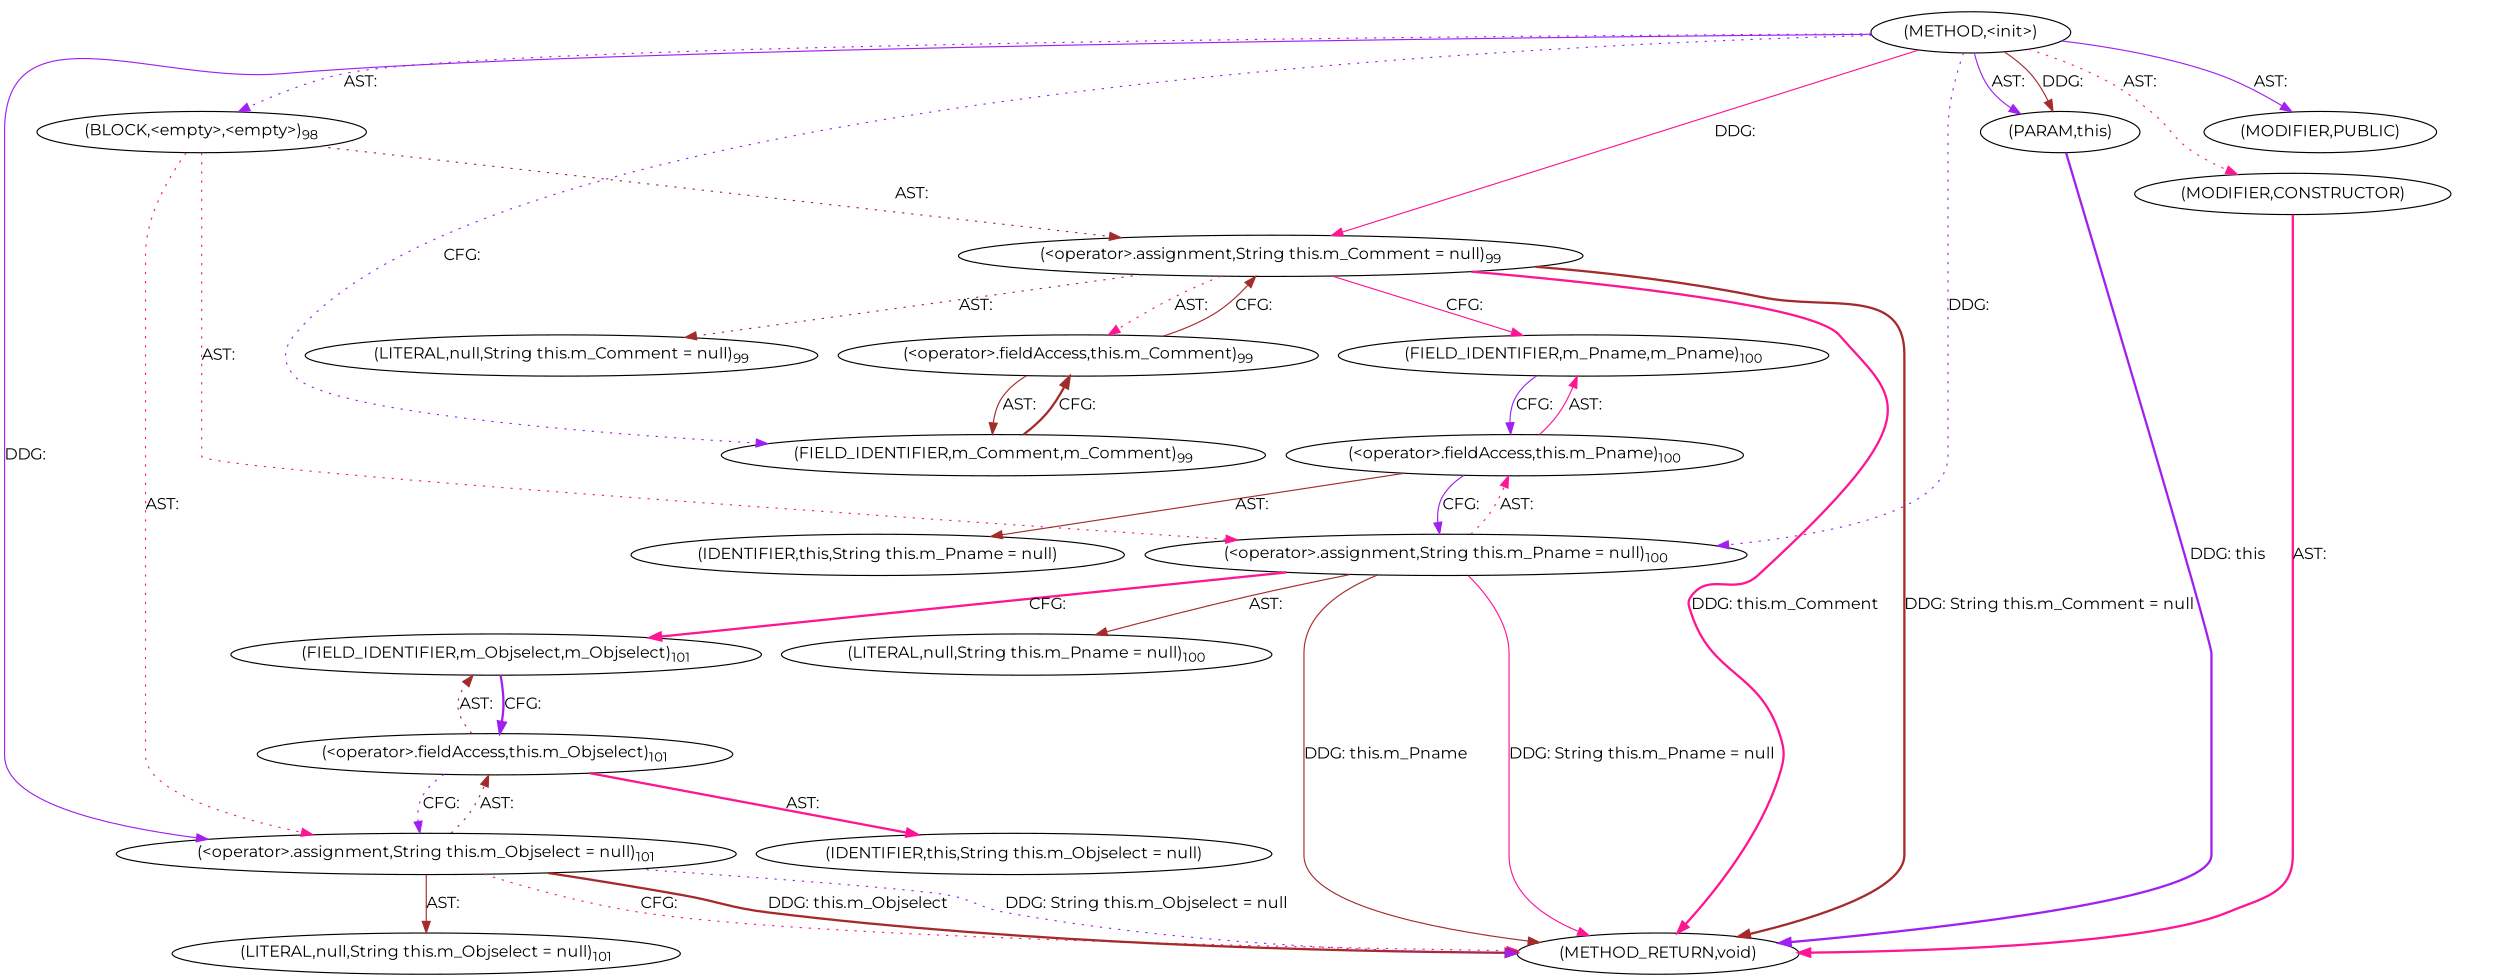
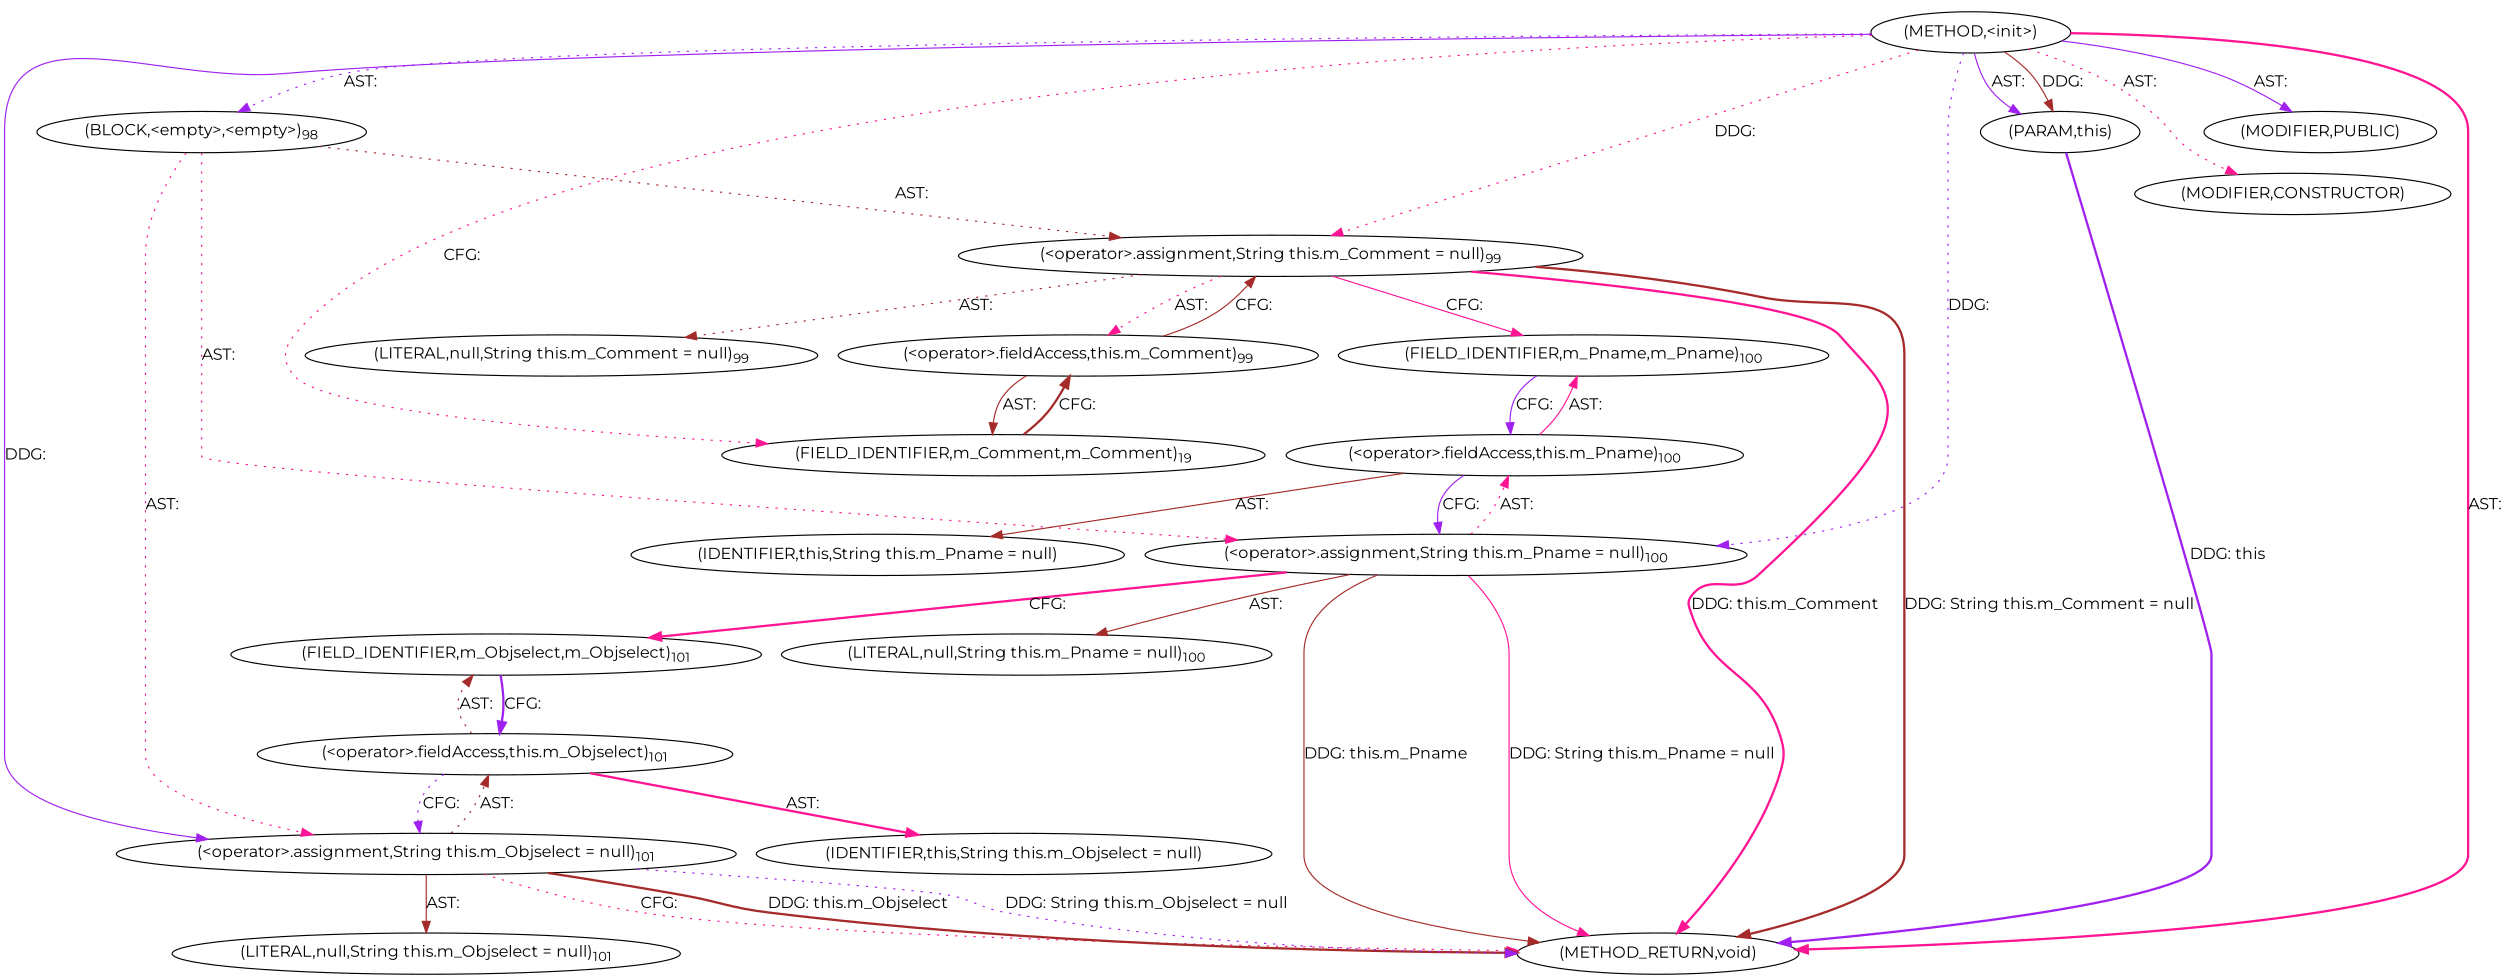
edge "(METHOD,<init>)" -> "(FIELD_IDENTIFIER,m_Comment,m_Comment)": color purple -> deeppink
edge "(METHOD,<init>)" -> "(<operator>.assignment,String this.m_Comment = null)": style solid -> dotted
node "(FIELD_IDENTIFIER,m_Comment,m_Comment)": text "99" -> "19"
edge "(MODIFIER,CONSTRUCTOR)" -> "(METHOD_RETURN,void)": now "(METHOD,<init>)" -> "(METHOD_RETURN,void)"
